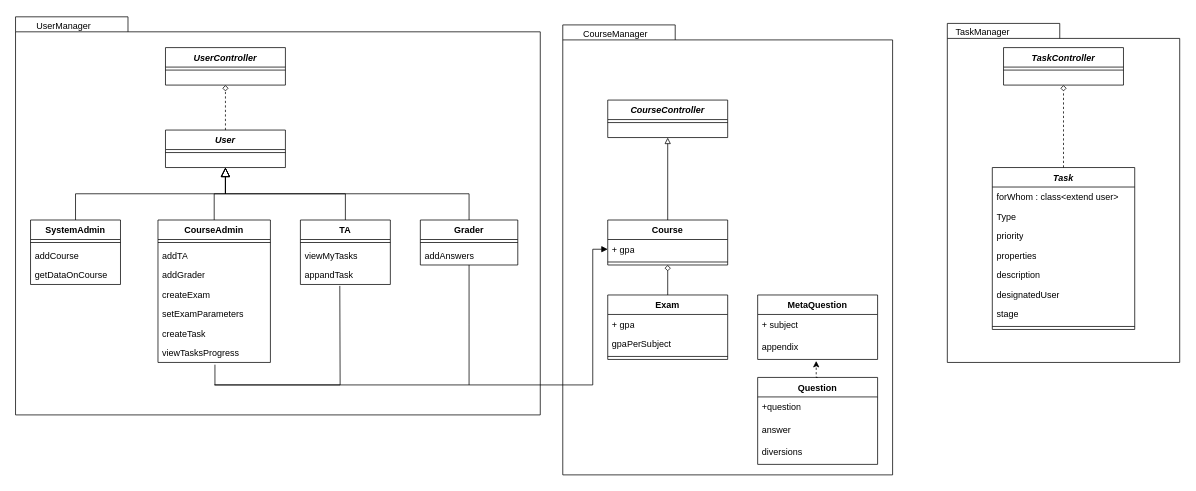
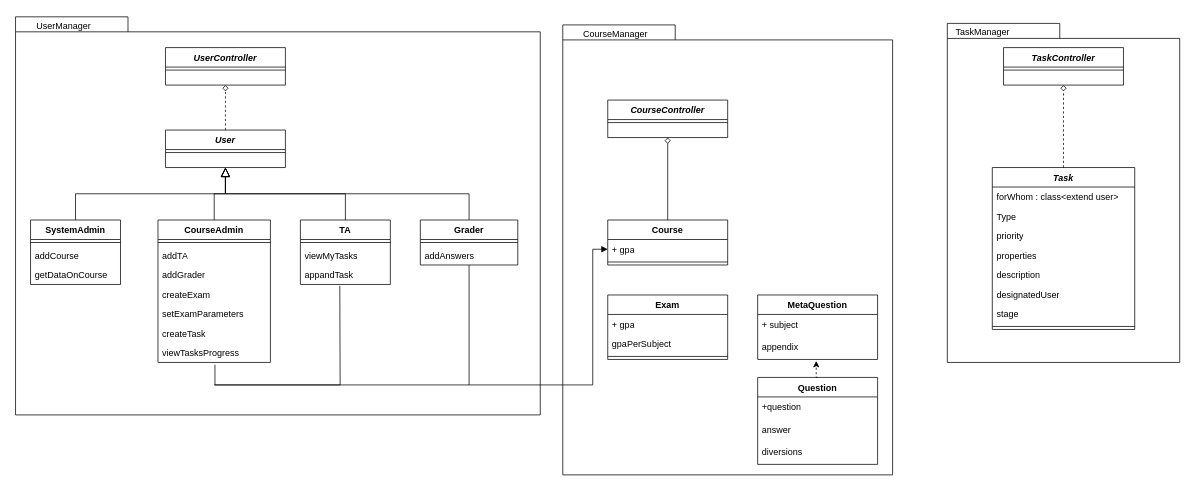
edge "Course" -> "CourseController": arrowhead block -> diamond
edge "Exam" -> "Course": removed
